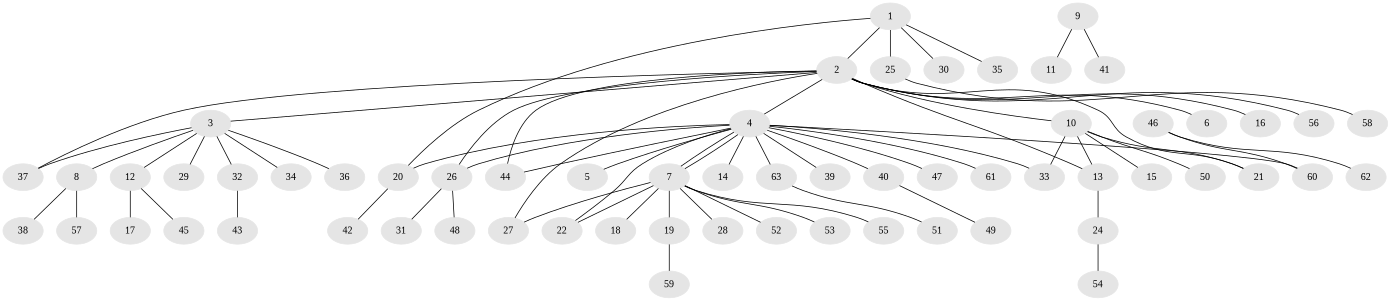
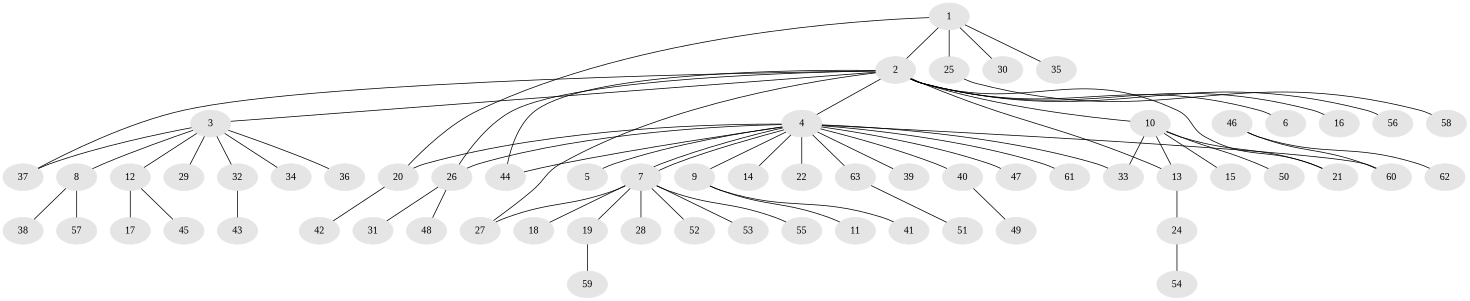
edge "4" -- "9": added
edge "7" -- "22": removed
